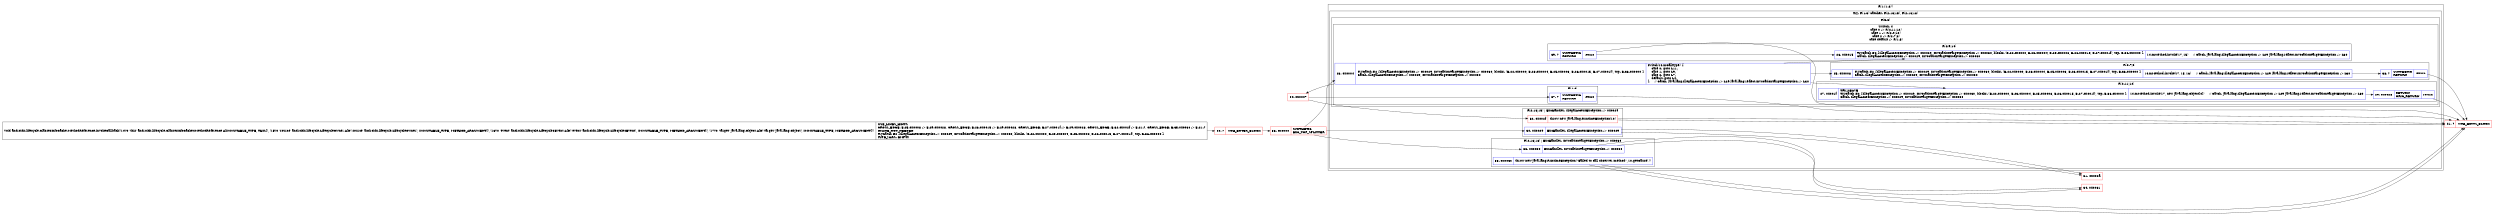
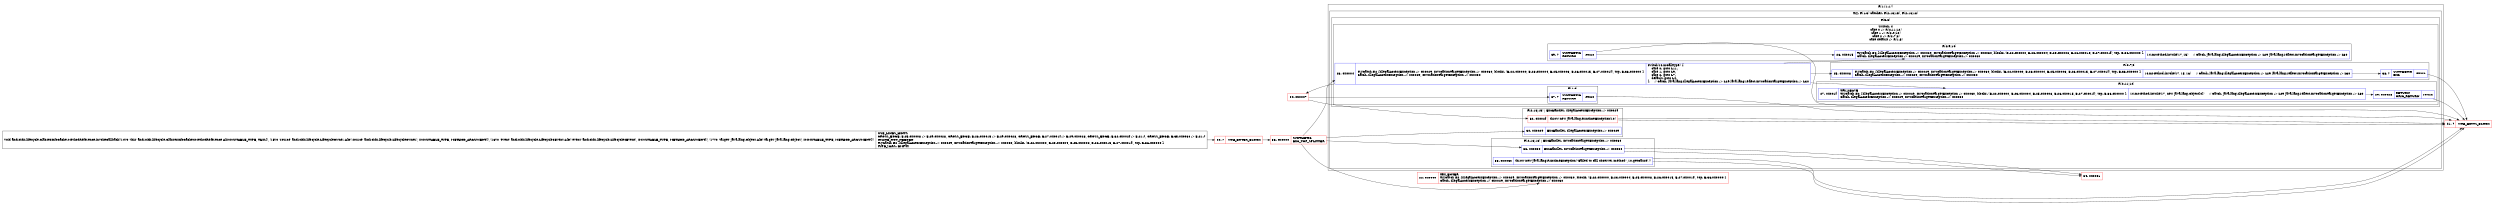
cluster "R(1:(1:3))": label "R(1:(1:3))" -> "R(1:(1:1))"
node "38: ?": text "RETURN" -> "EXC"
node "31: 0x002a": removed
node "22: 0x0000": added
